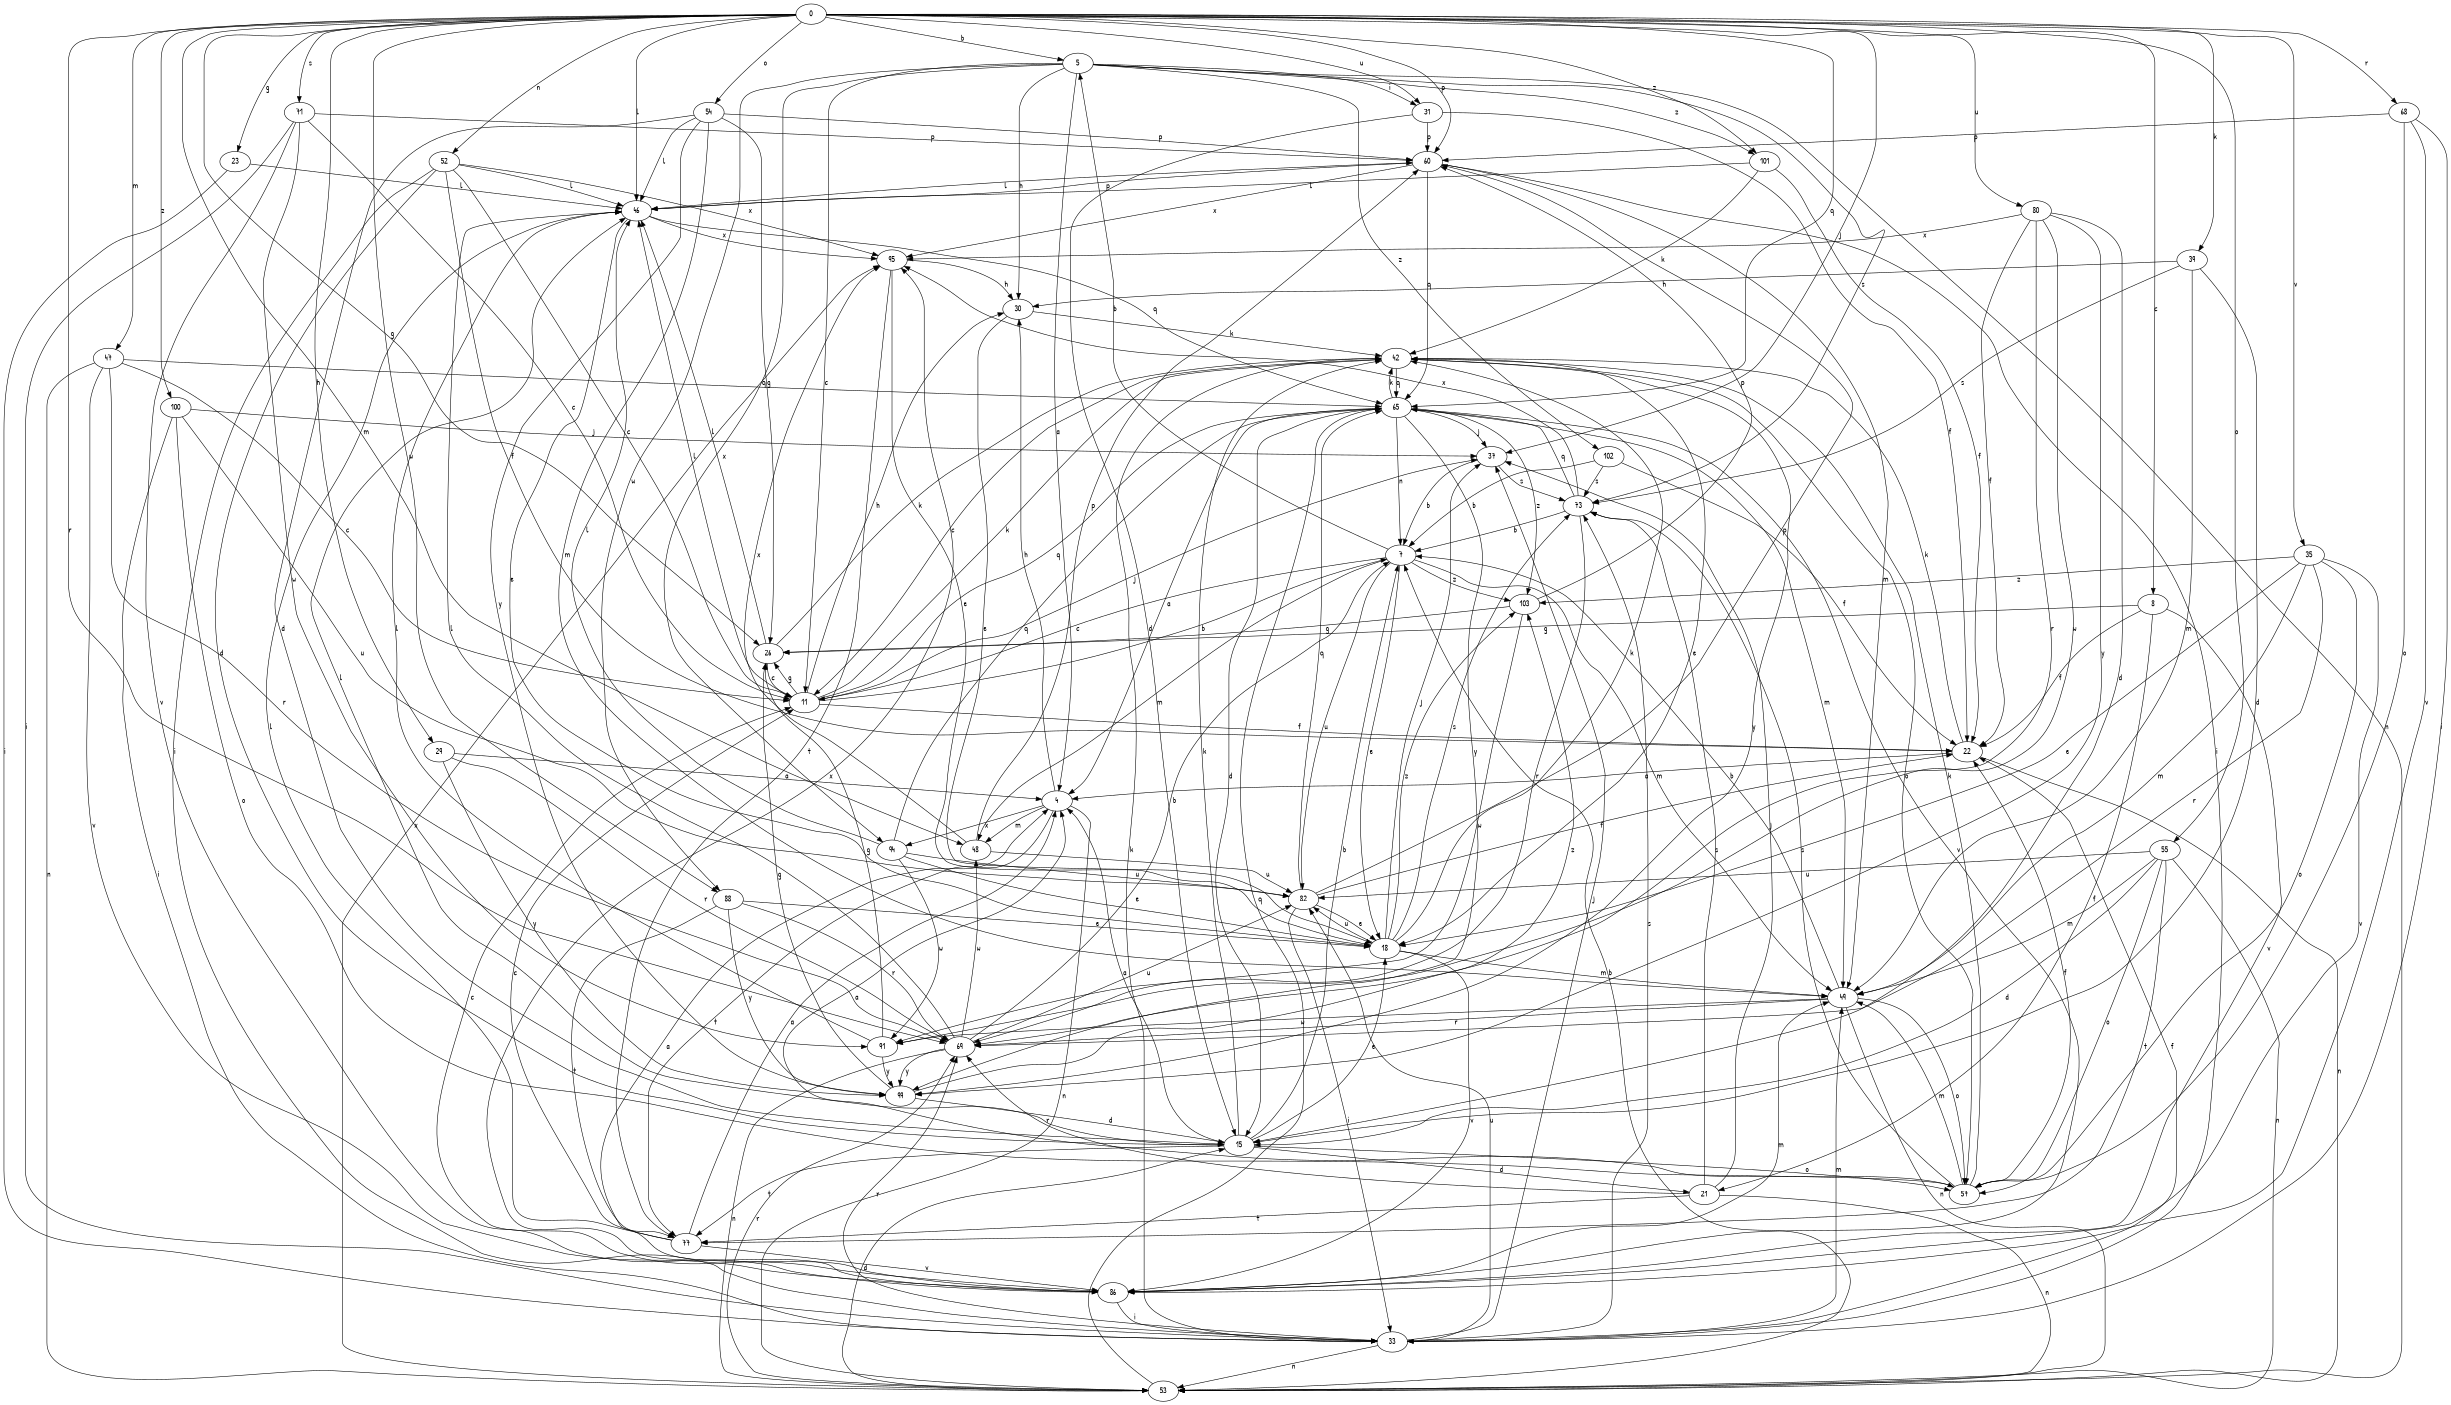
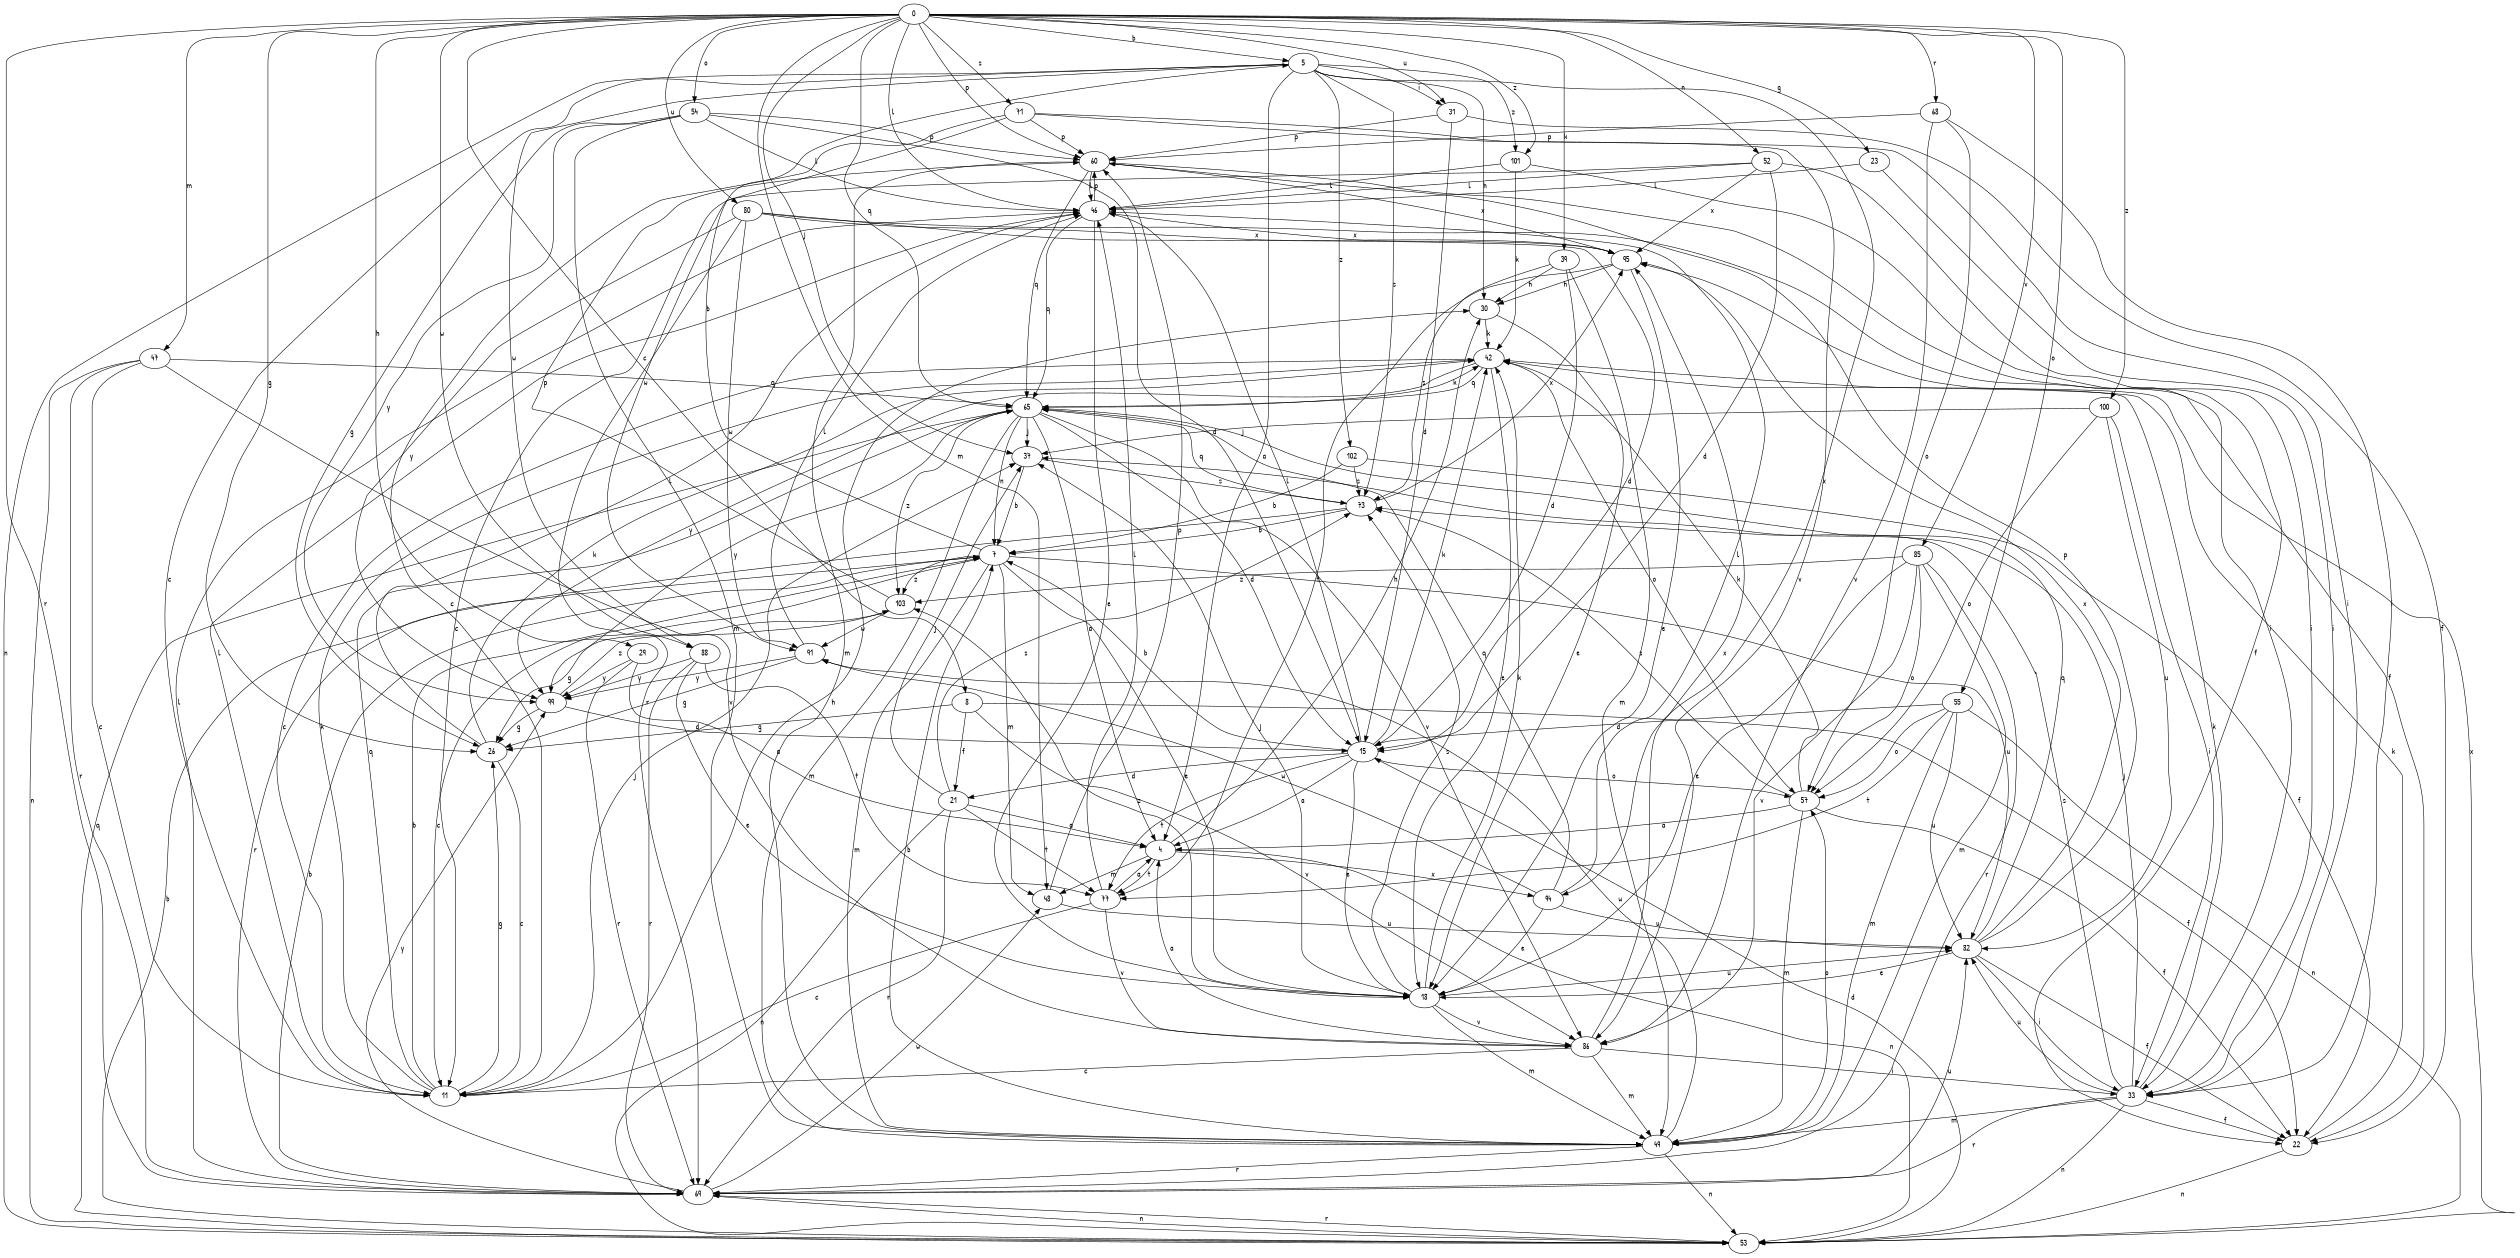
node "35": label "35" -> "85"
edge "48" -> "95": now "82" -> "95"
edge "52" -> "22": removed, label "f"
edge "11" -> "22": removed, label "f"
edge "22" -> "4": now "21" -> "4"
